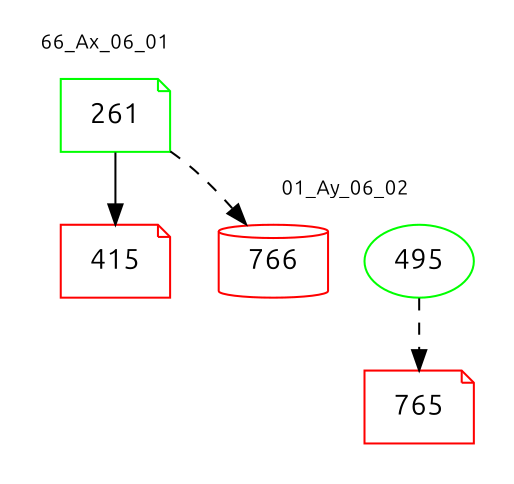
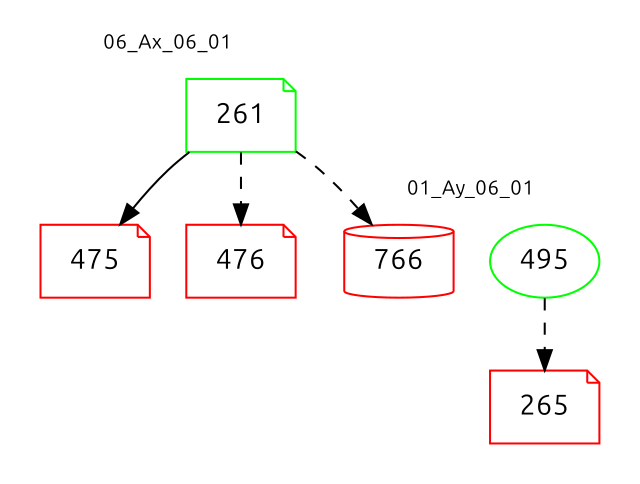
cluster "66_Ax_06_01": label "66_Ax_06_01" -> "06_Ax_06_01"
cluster "01_Ay_06_02": label "01_Ay_06_02" -> "01_Ay_06_01"
node "415": label "415" -> "475"
node "476": added
node "765": label "765" -> "265"
